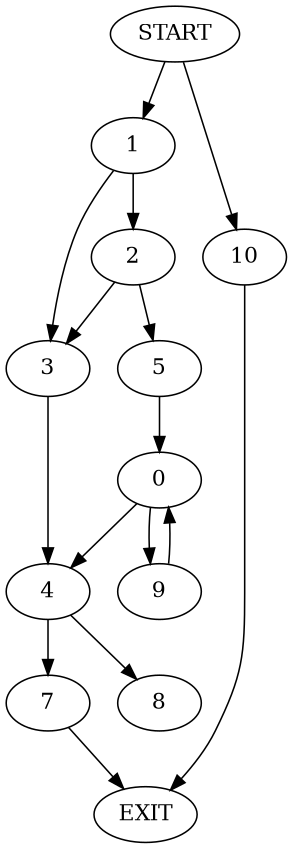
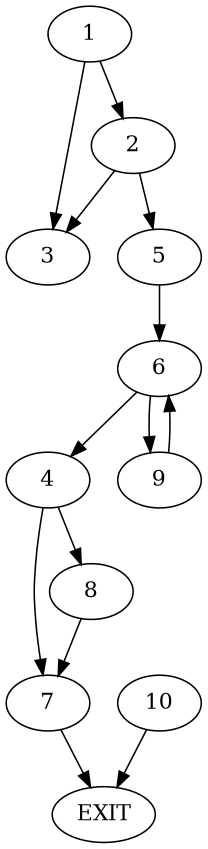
node "START": removed
edge "3" -> "4": removed
node "0": label "0" -> "6"
edge "8" -> "7": added
